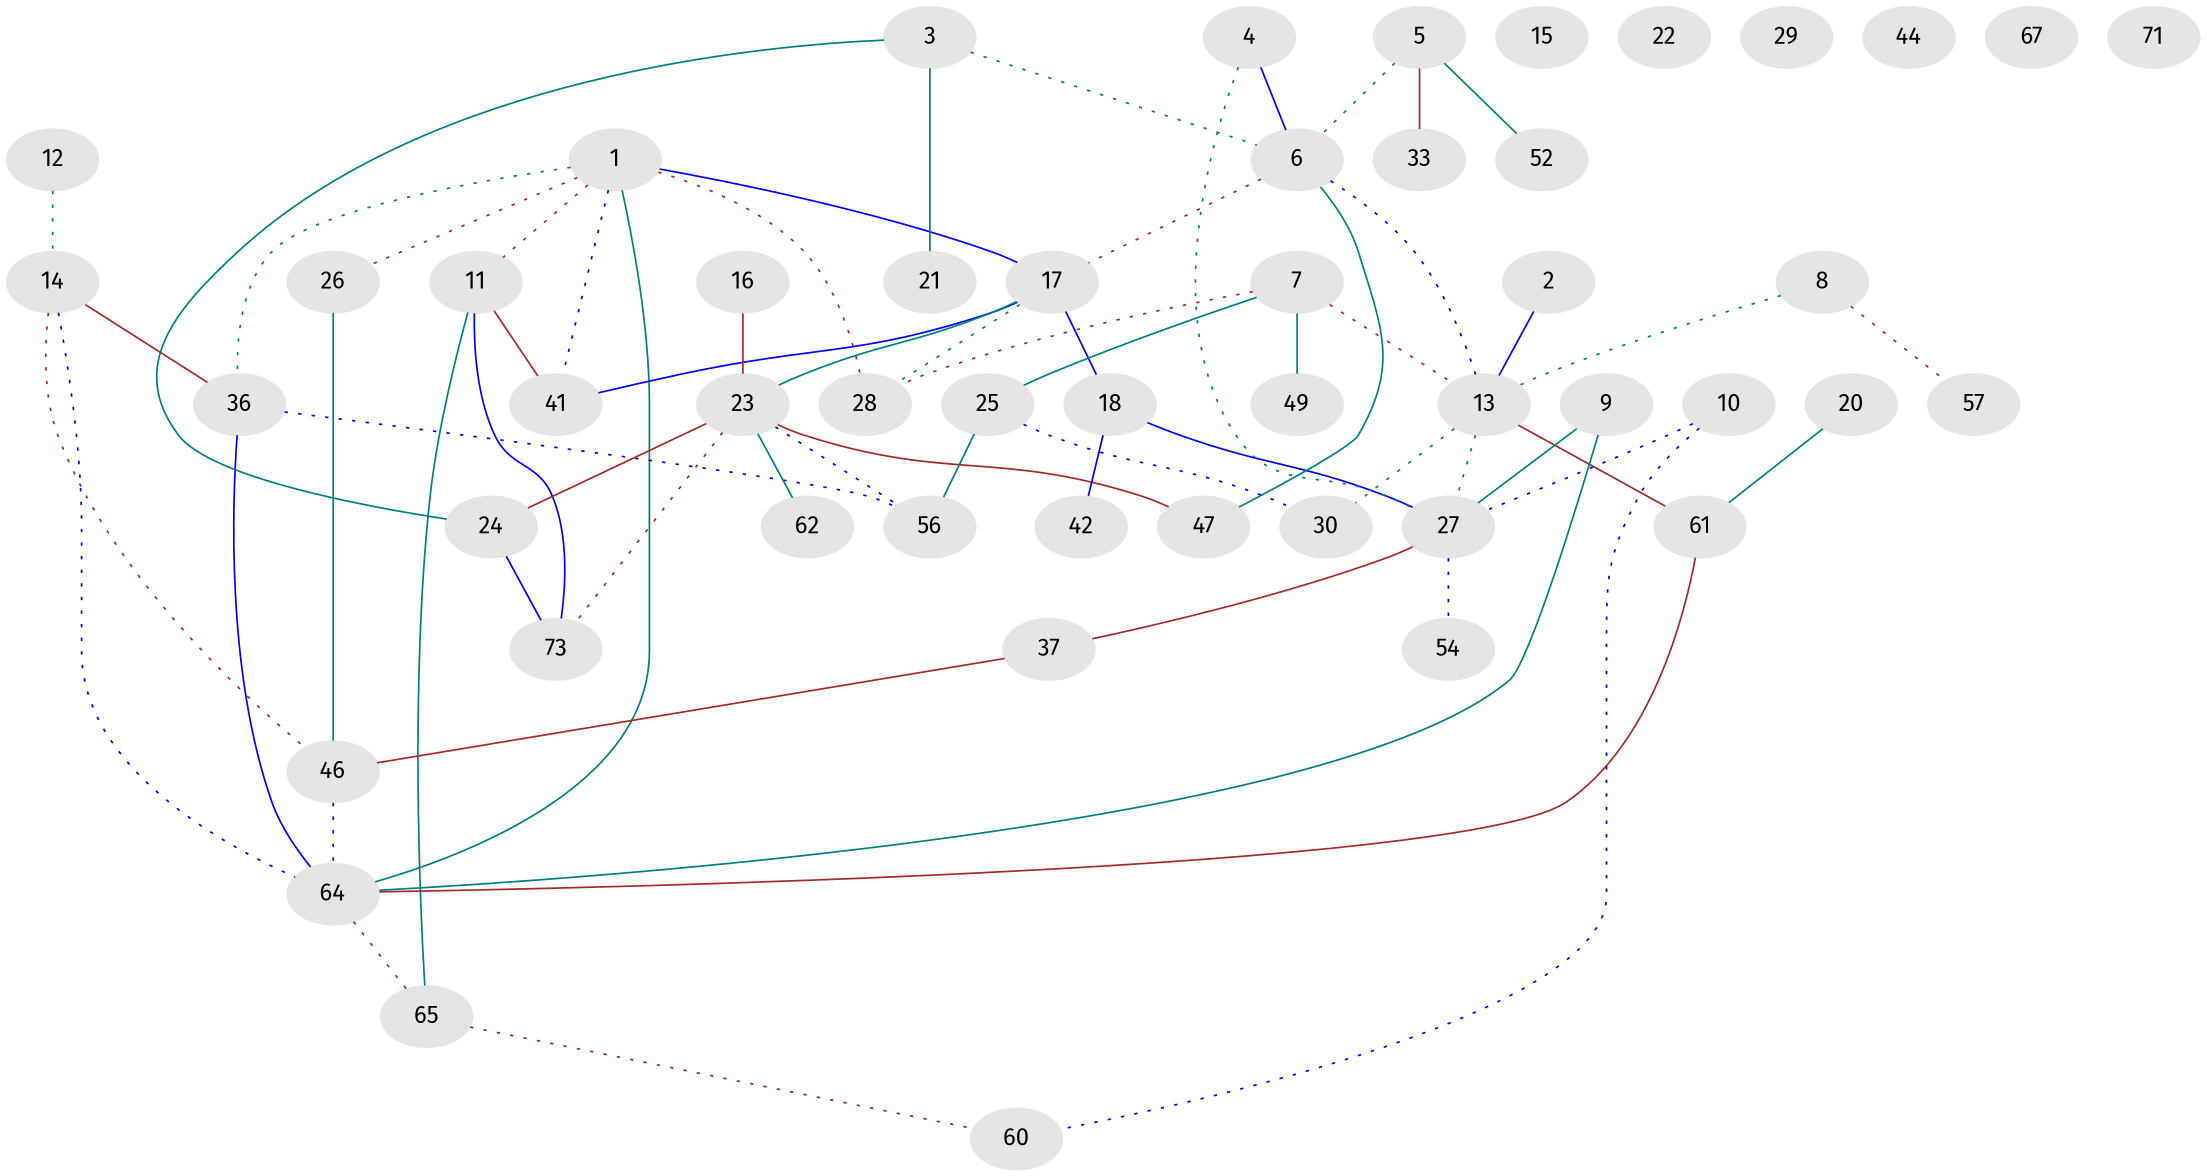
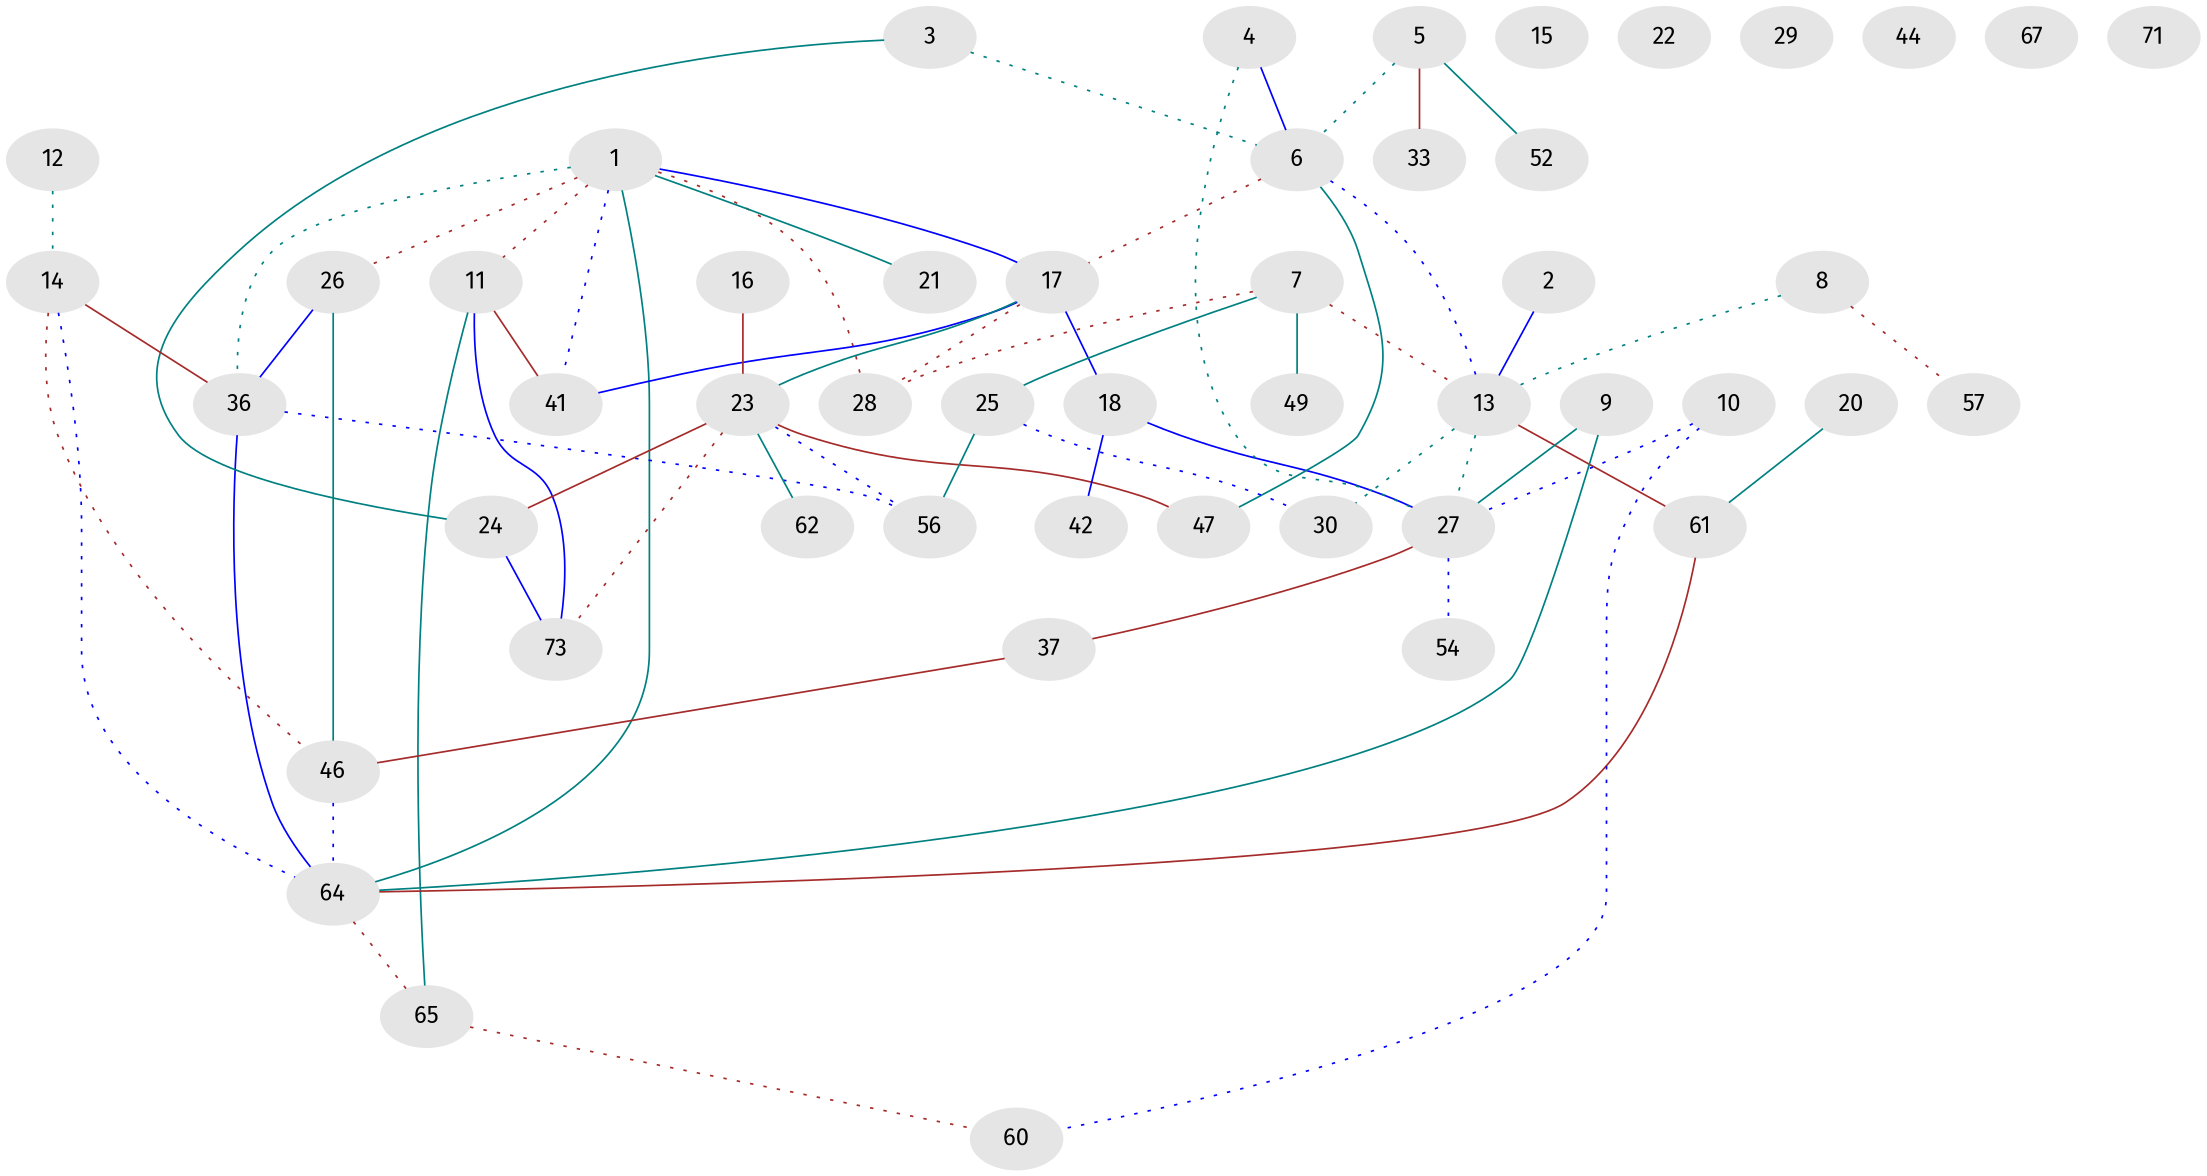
edge "3" -- "21": now "1" -- "21"
edge "26" -- "36": added
edge "17" -- "28": color teal -> brown
